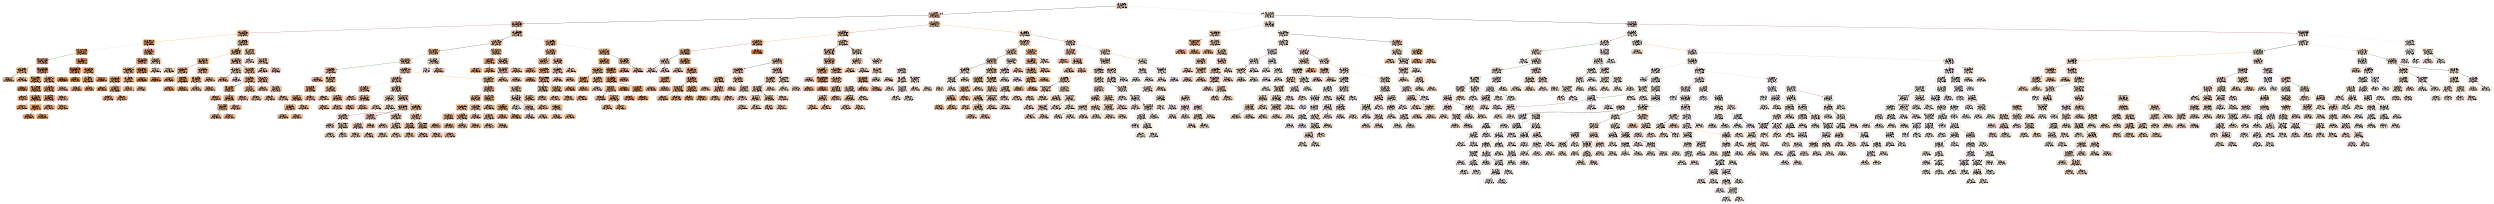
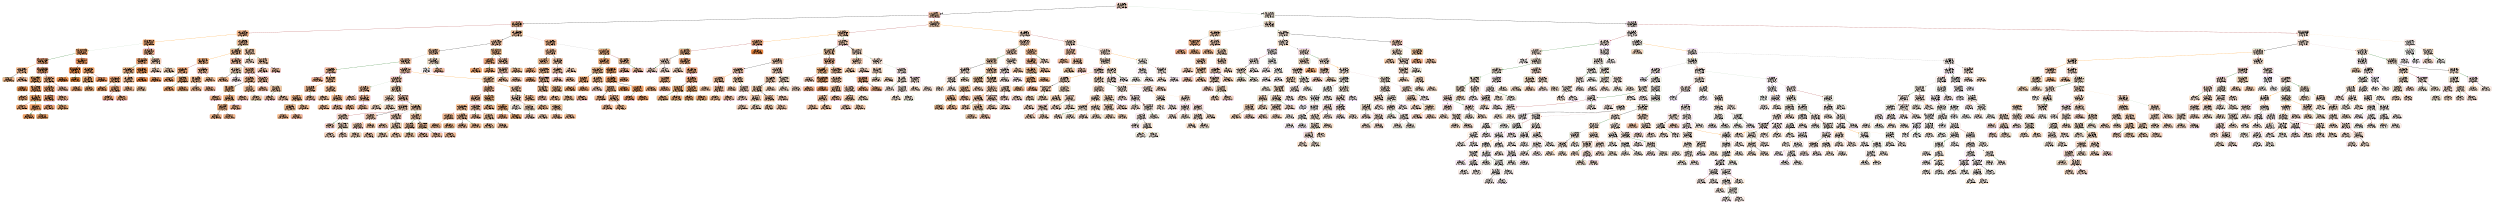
node "H <= 74.5 mse = 1034.357 samples = 36 value = 58.006": removed
